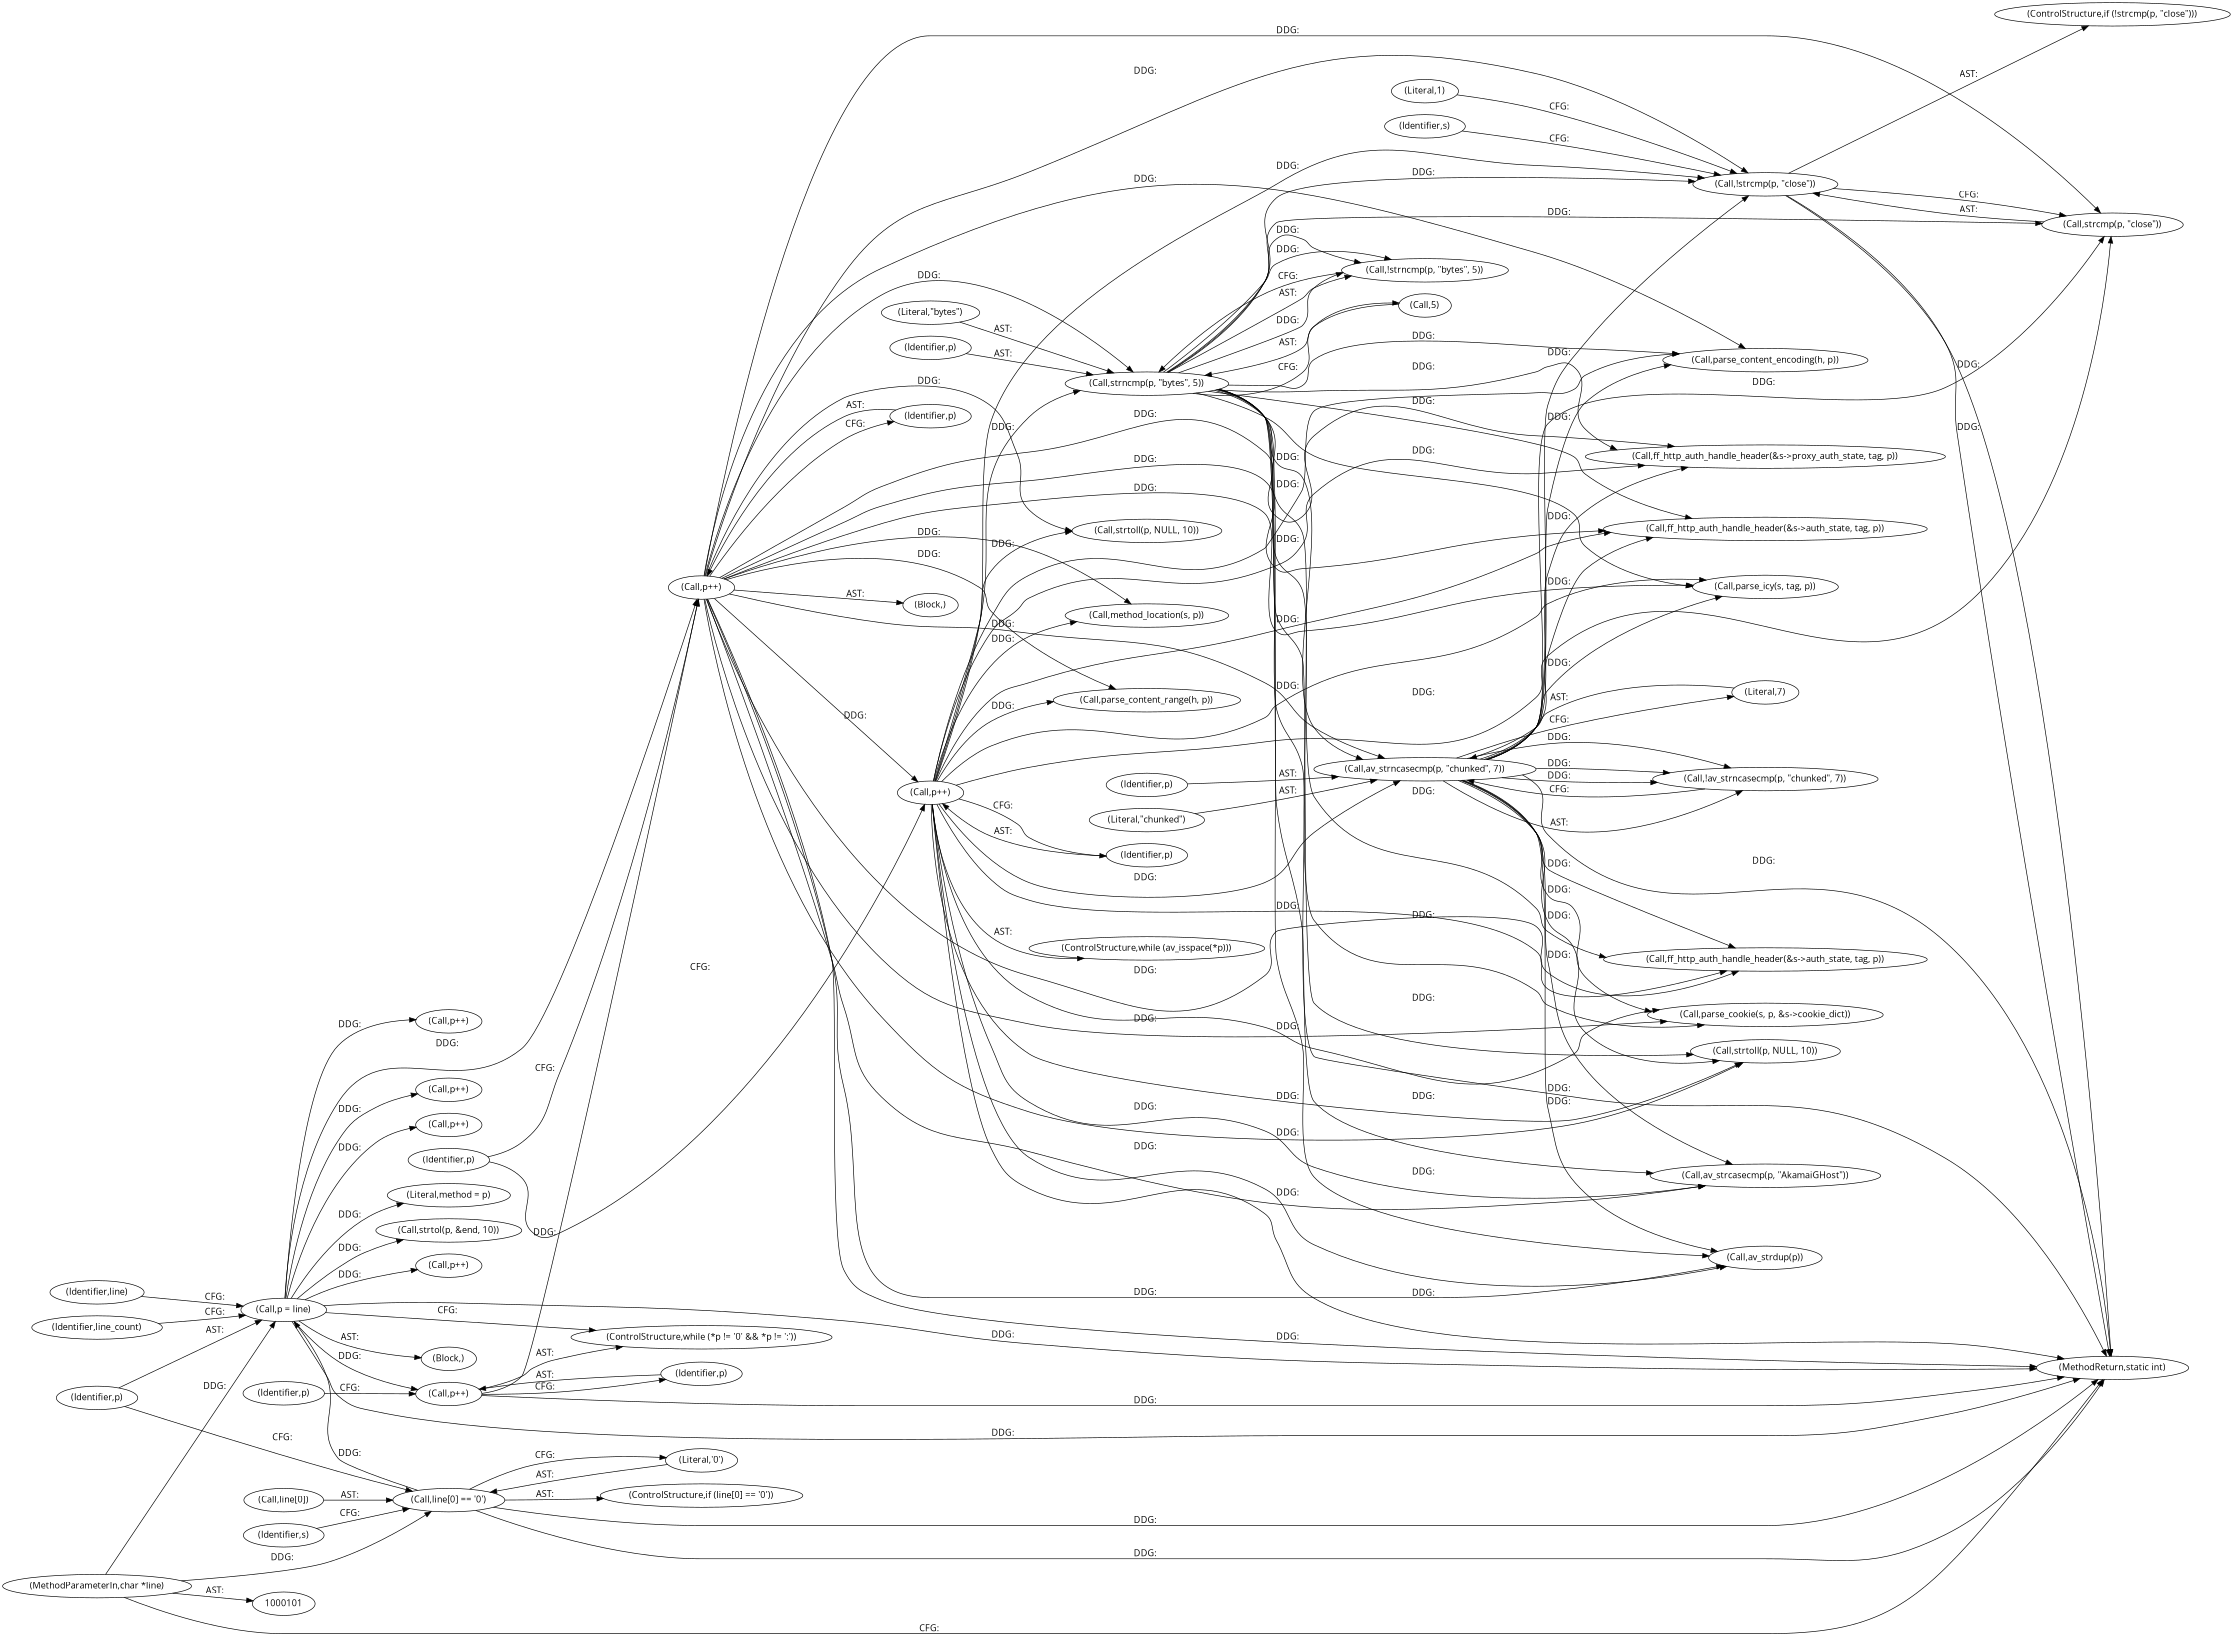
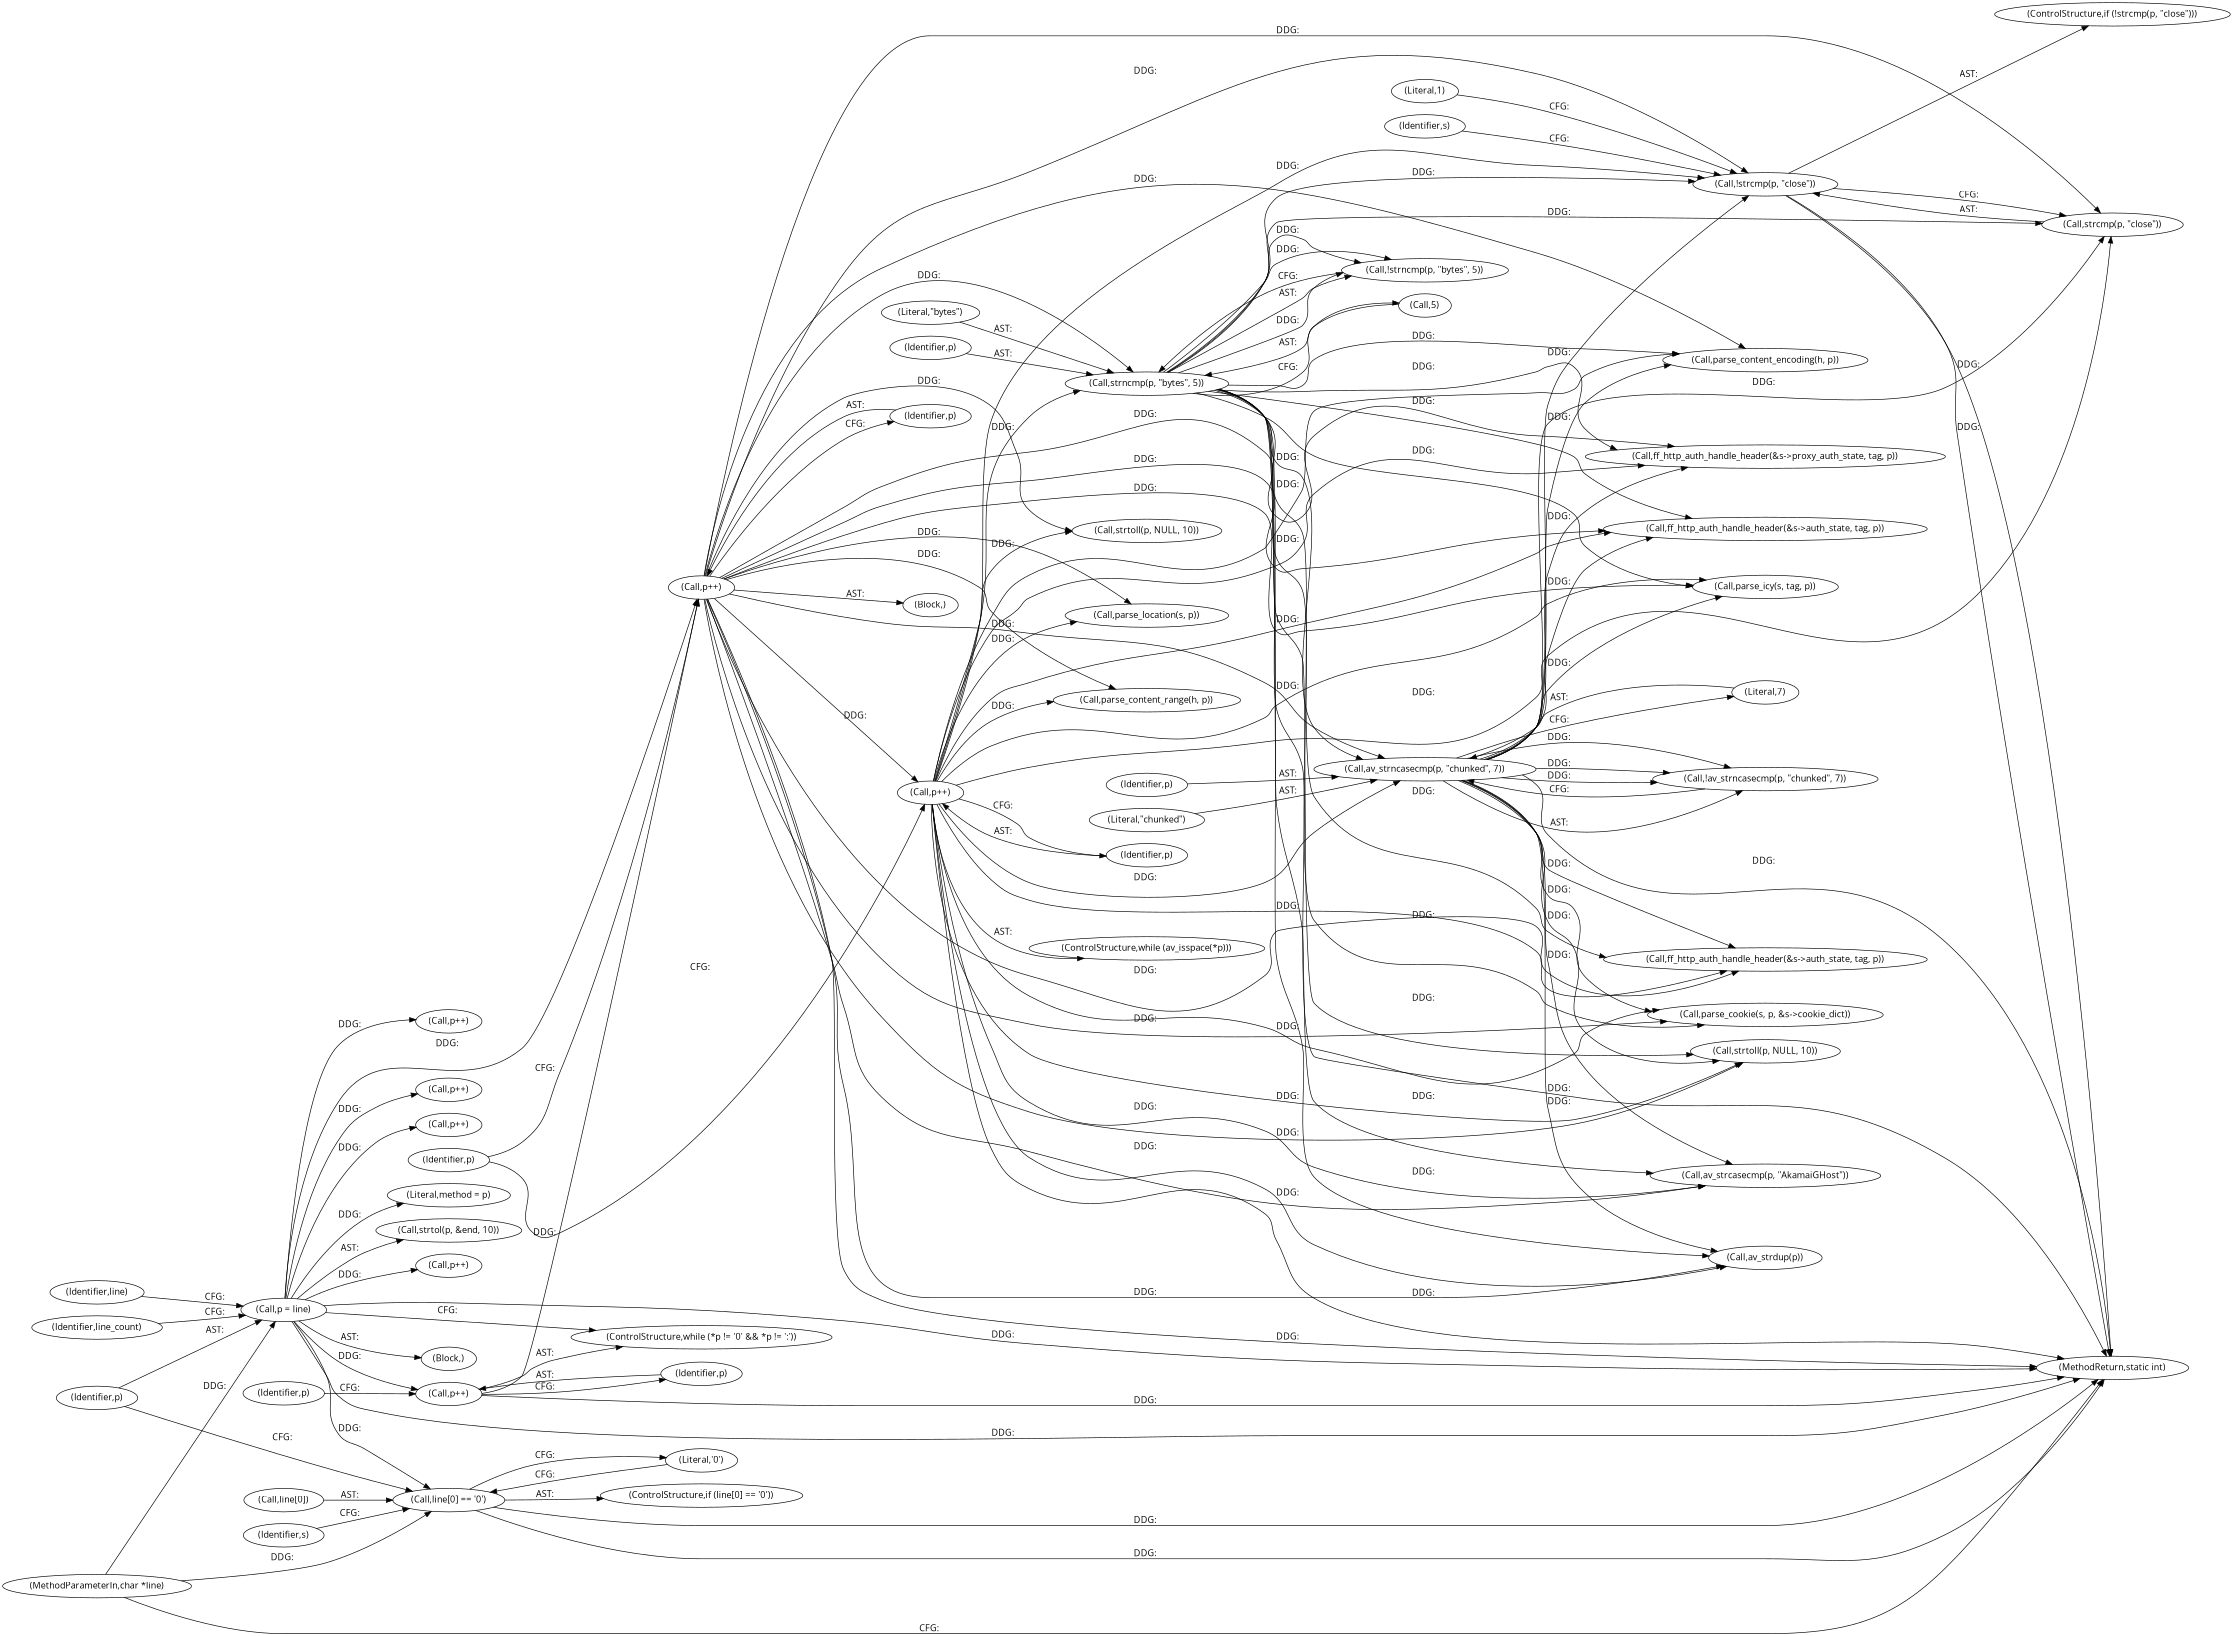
node "(Call,method_location(s, p))": label "(Call,method_location(s, p))" -> "(Call,parse_location(s, p))"
edge "(Call,p = line)" -> "(Call,strtol(p, &end, 10))": label "DDG: " -> "AST: "
edge "(Call,line[0] == '0')" -> "(Call,p = line)": reversed
edge "(Literal,'0')" -> "(Call,line[0] == '0')": label "AST: " -> "CFG: "
node "1000101": removed
